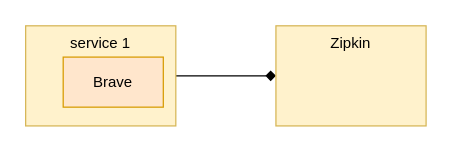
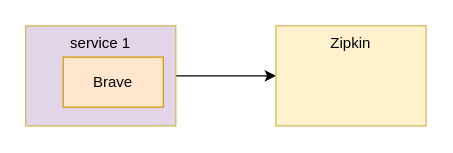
node "service 1": fillcolor #fff2cc -> #e1d5e7
edge "service 1" -> "Zipkin": arrowhead diamond -> classic
